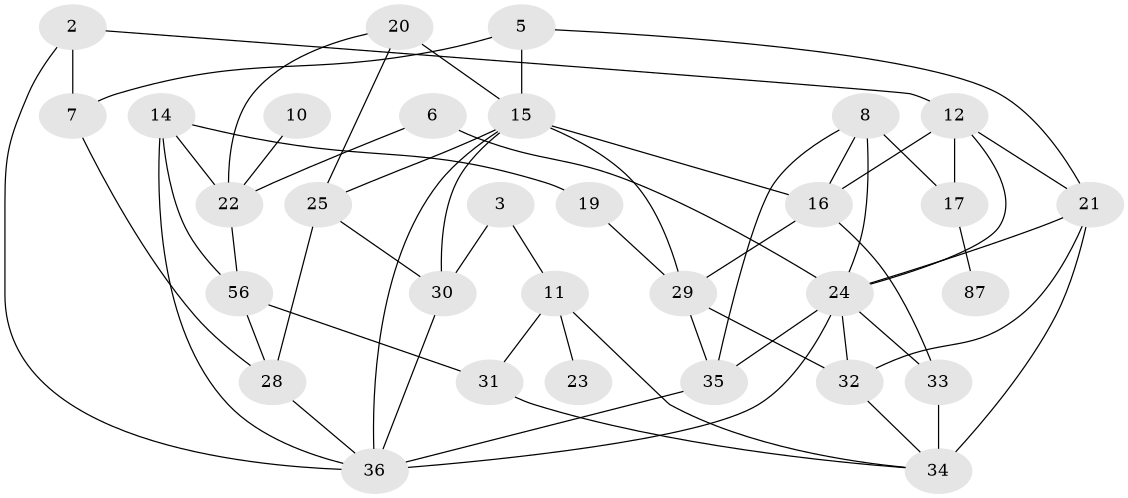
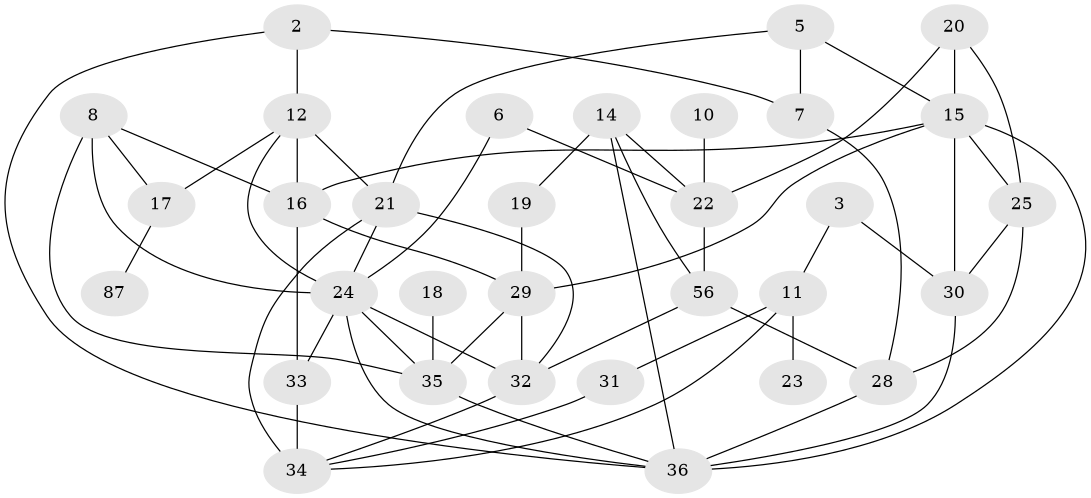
node "18": added
edge "56" -- "31": now "56" -- "32"
